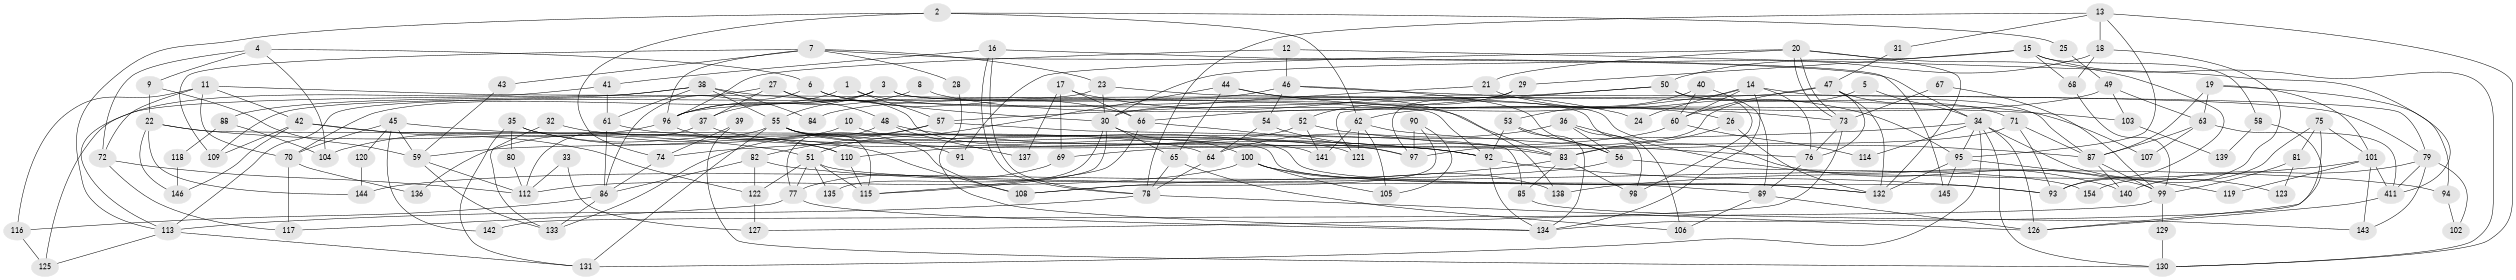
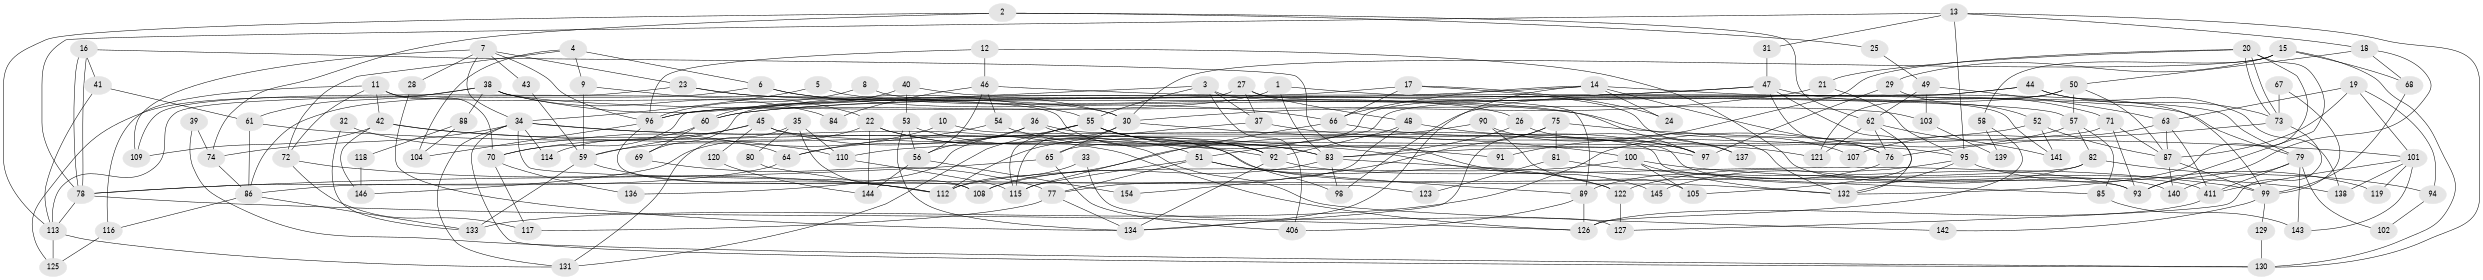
node "135": removed
node "106": label "106" -> "406"
